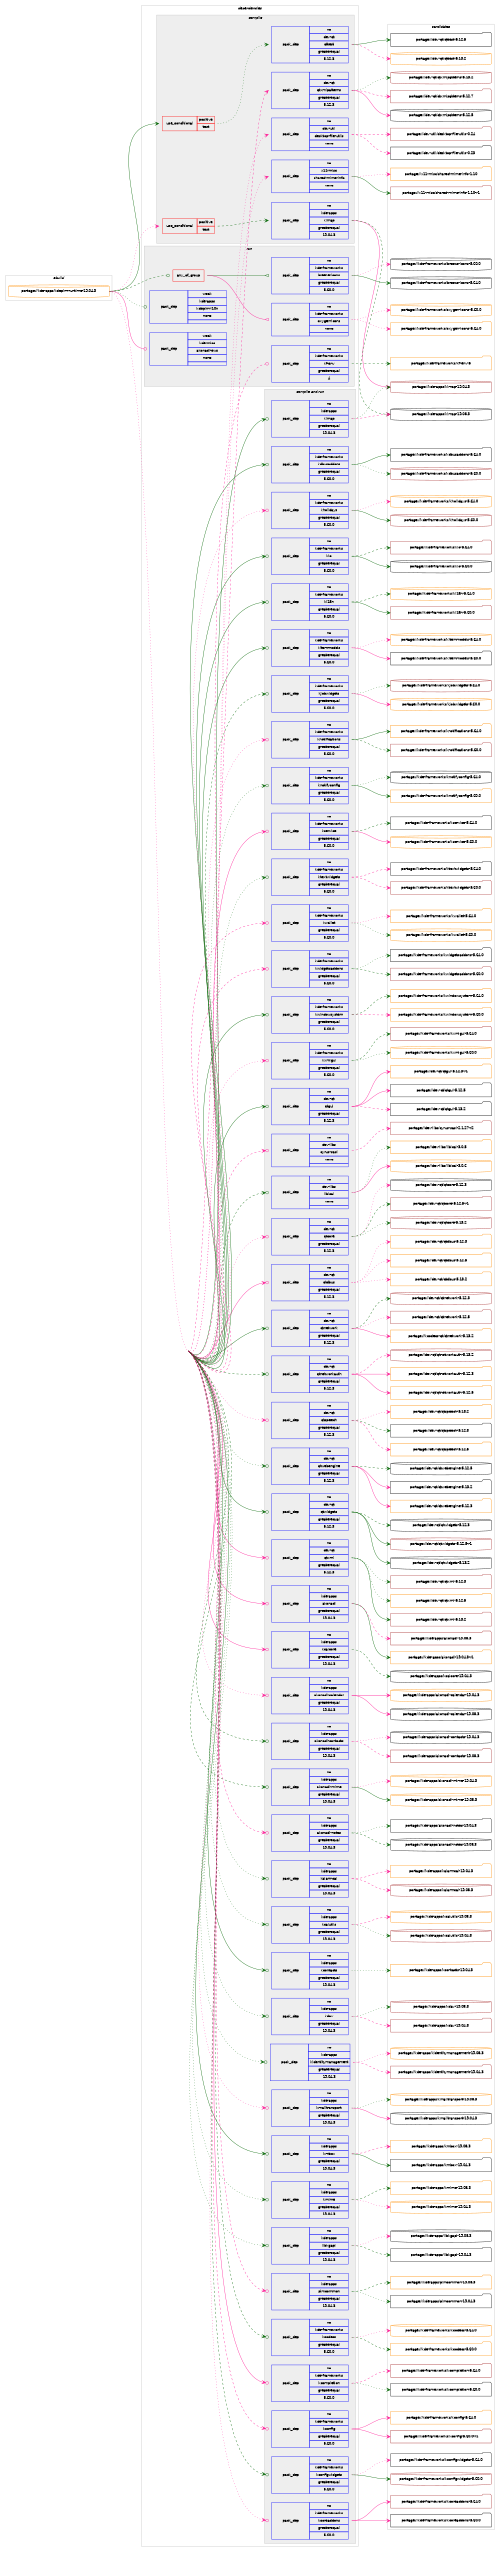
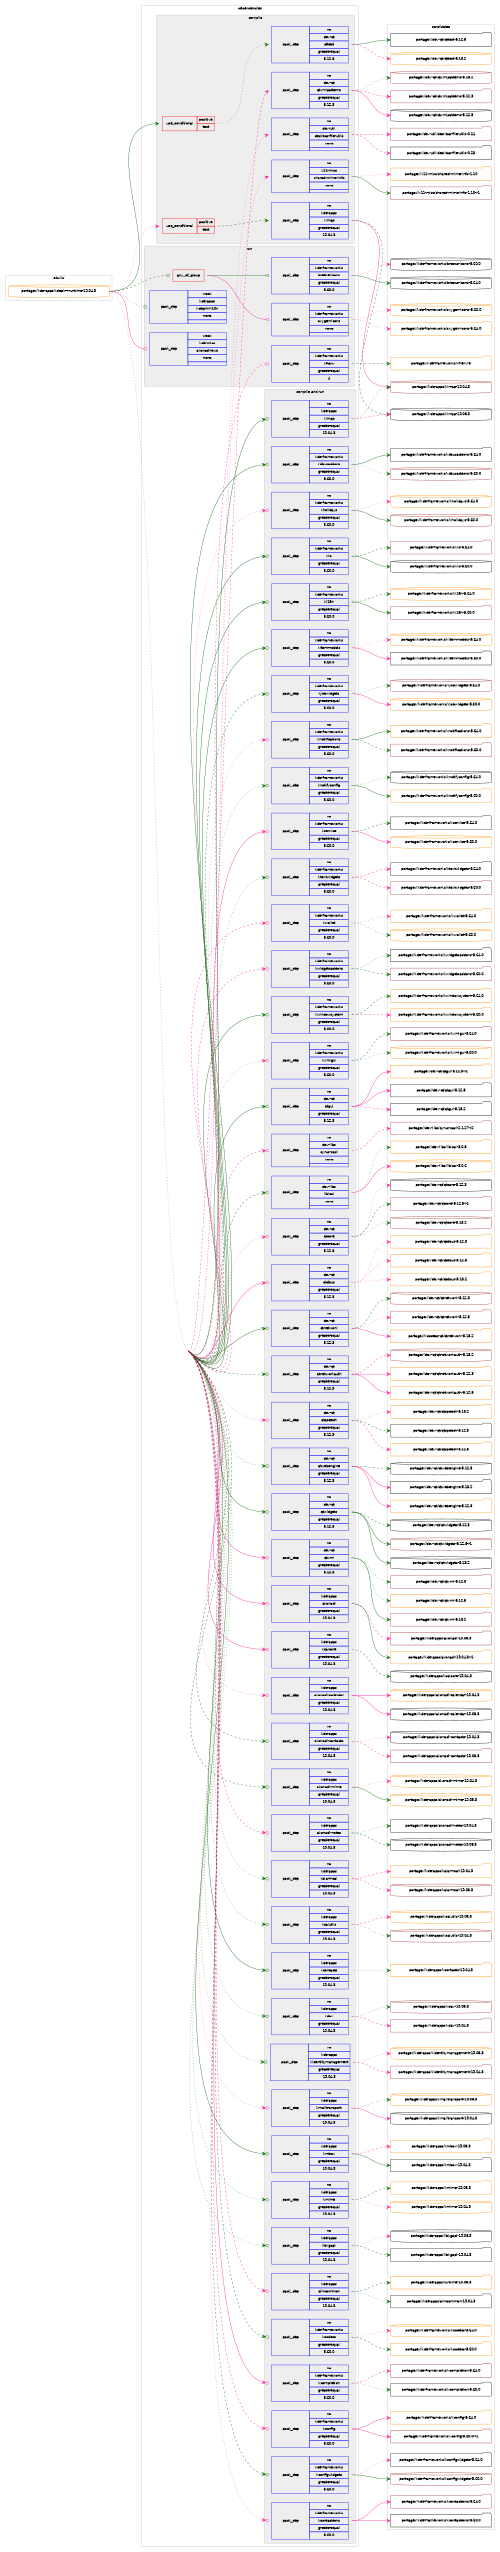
node "portage://dev-qt/qtxmlpatterns-5.12.7": label "portage://dev-qt/qtxmlpatterns-5.12.7" -> "portage://dev-qt/qtxmlpatterns-5.12.3"
node "portage://kde-apps/pimcommon-19.08.3": label "portage://kde-apps/pimcommon-19.08.3" -> "portage://kde-apps/runtime-19.08.3"
